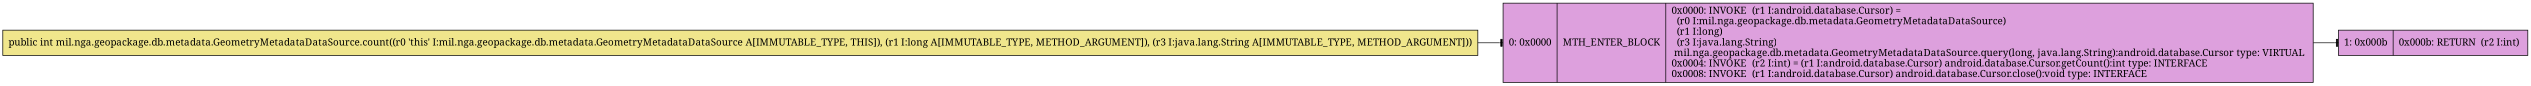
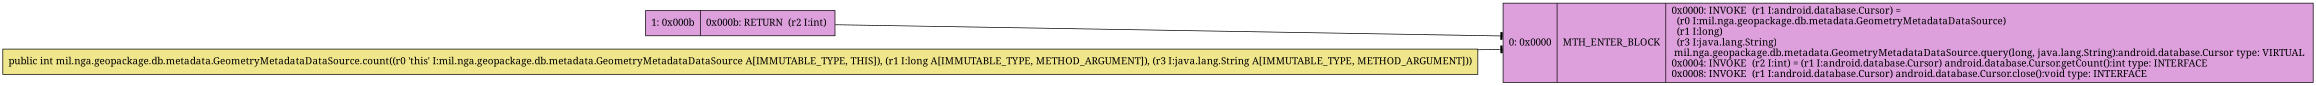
edge "0: 0x0000" -> "1: 0x000b": reversed
